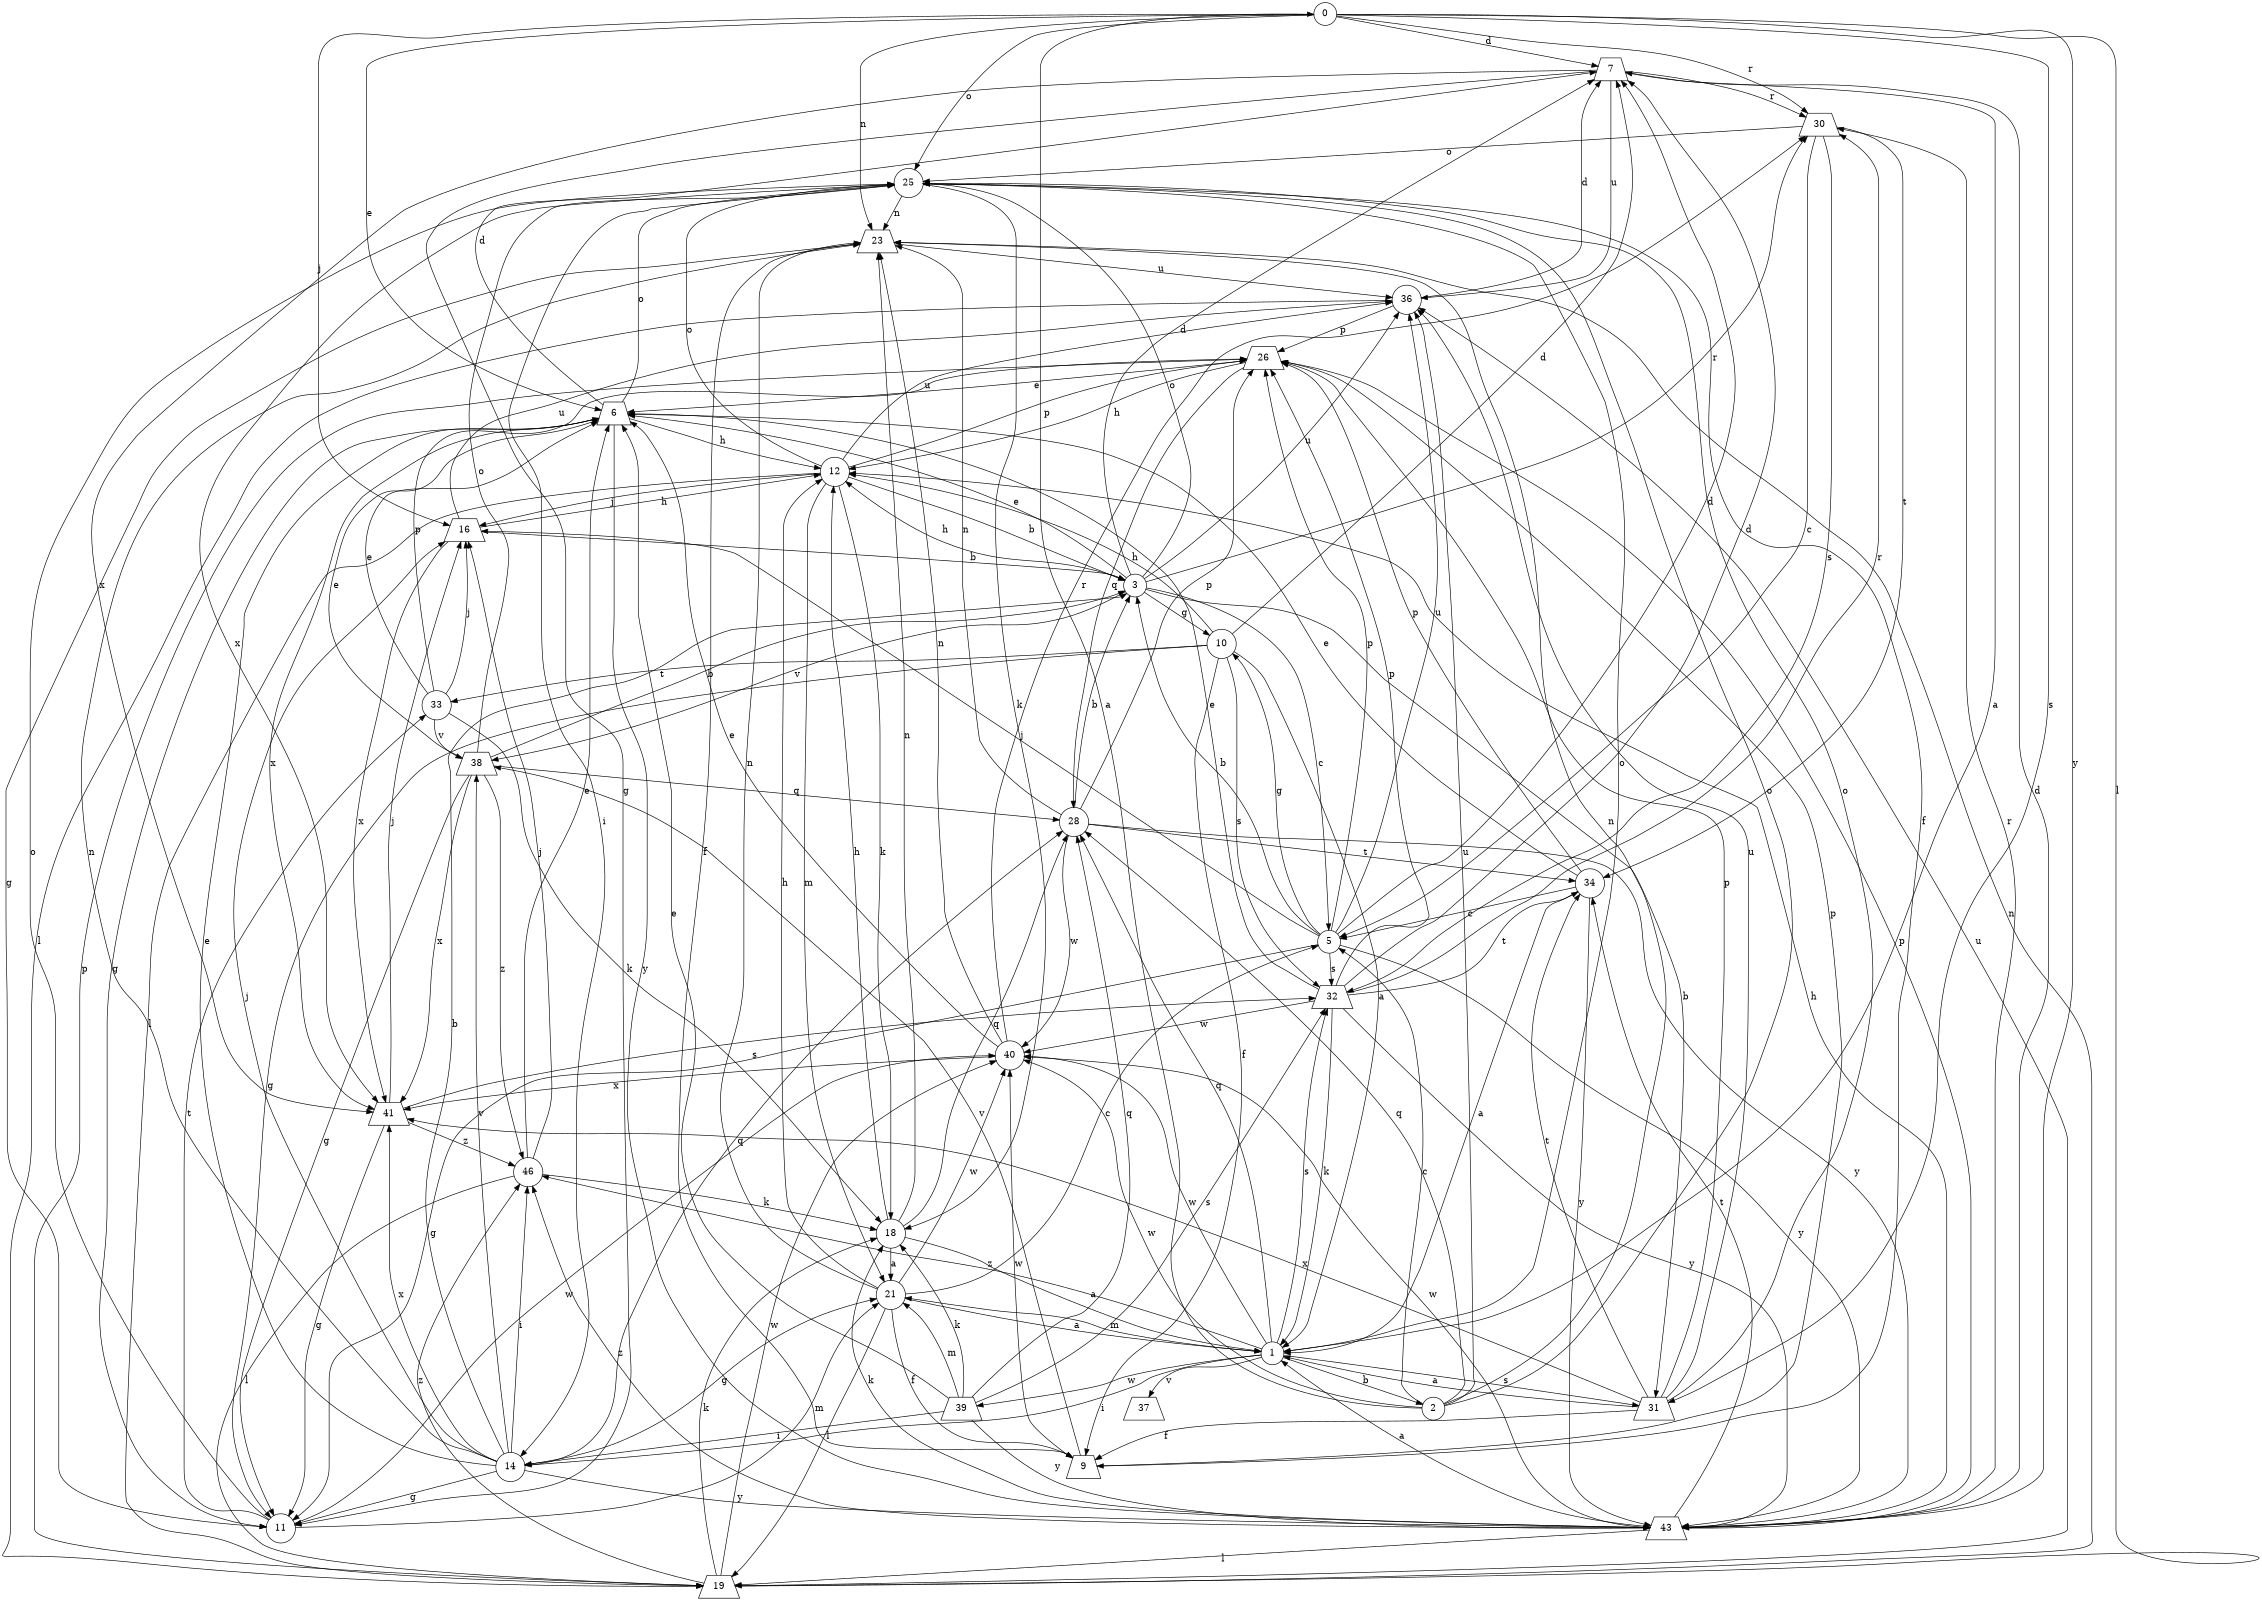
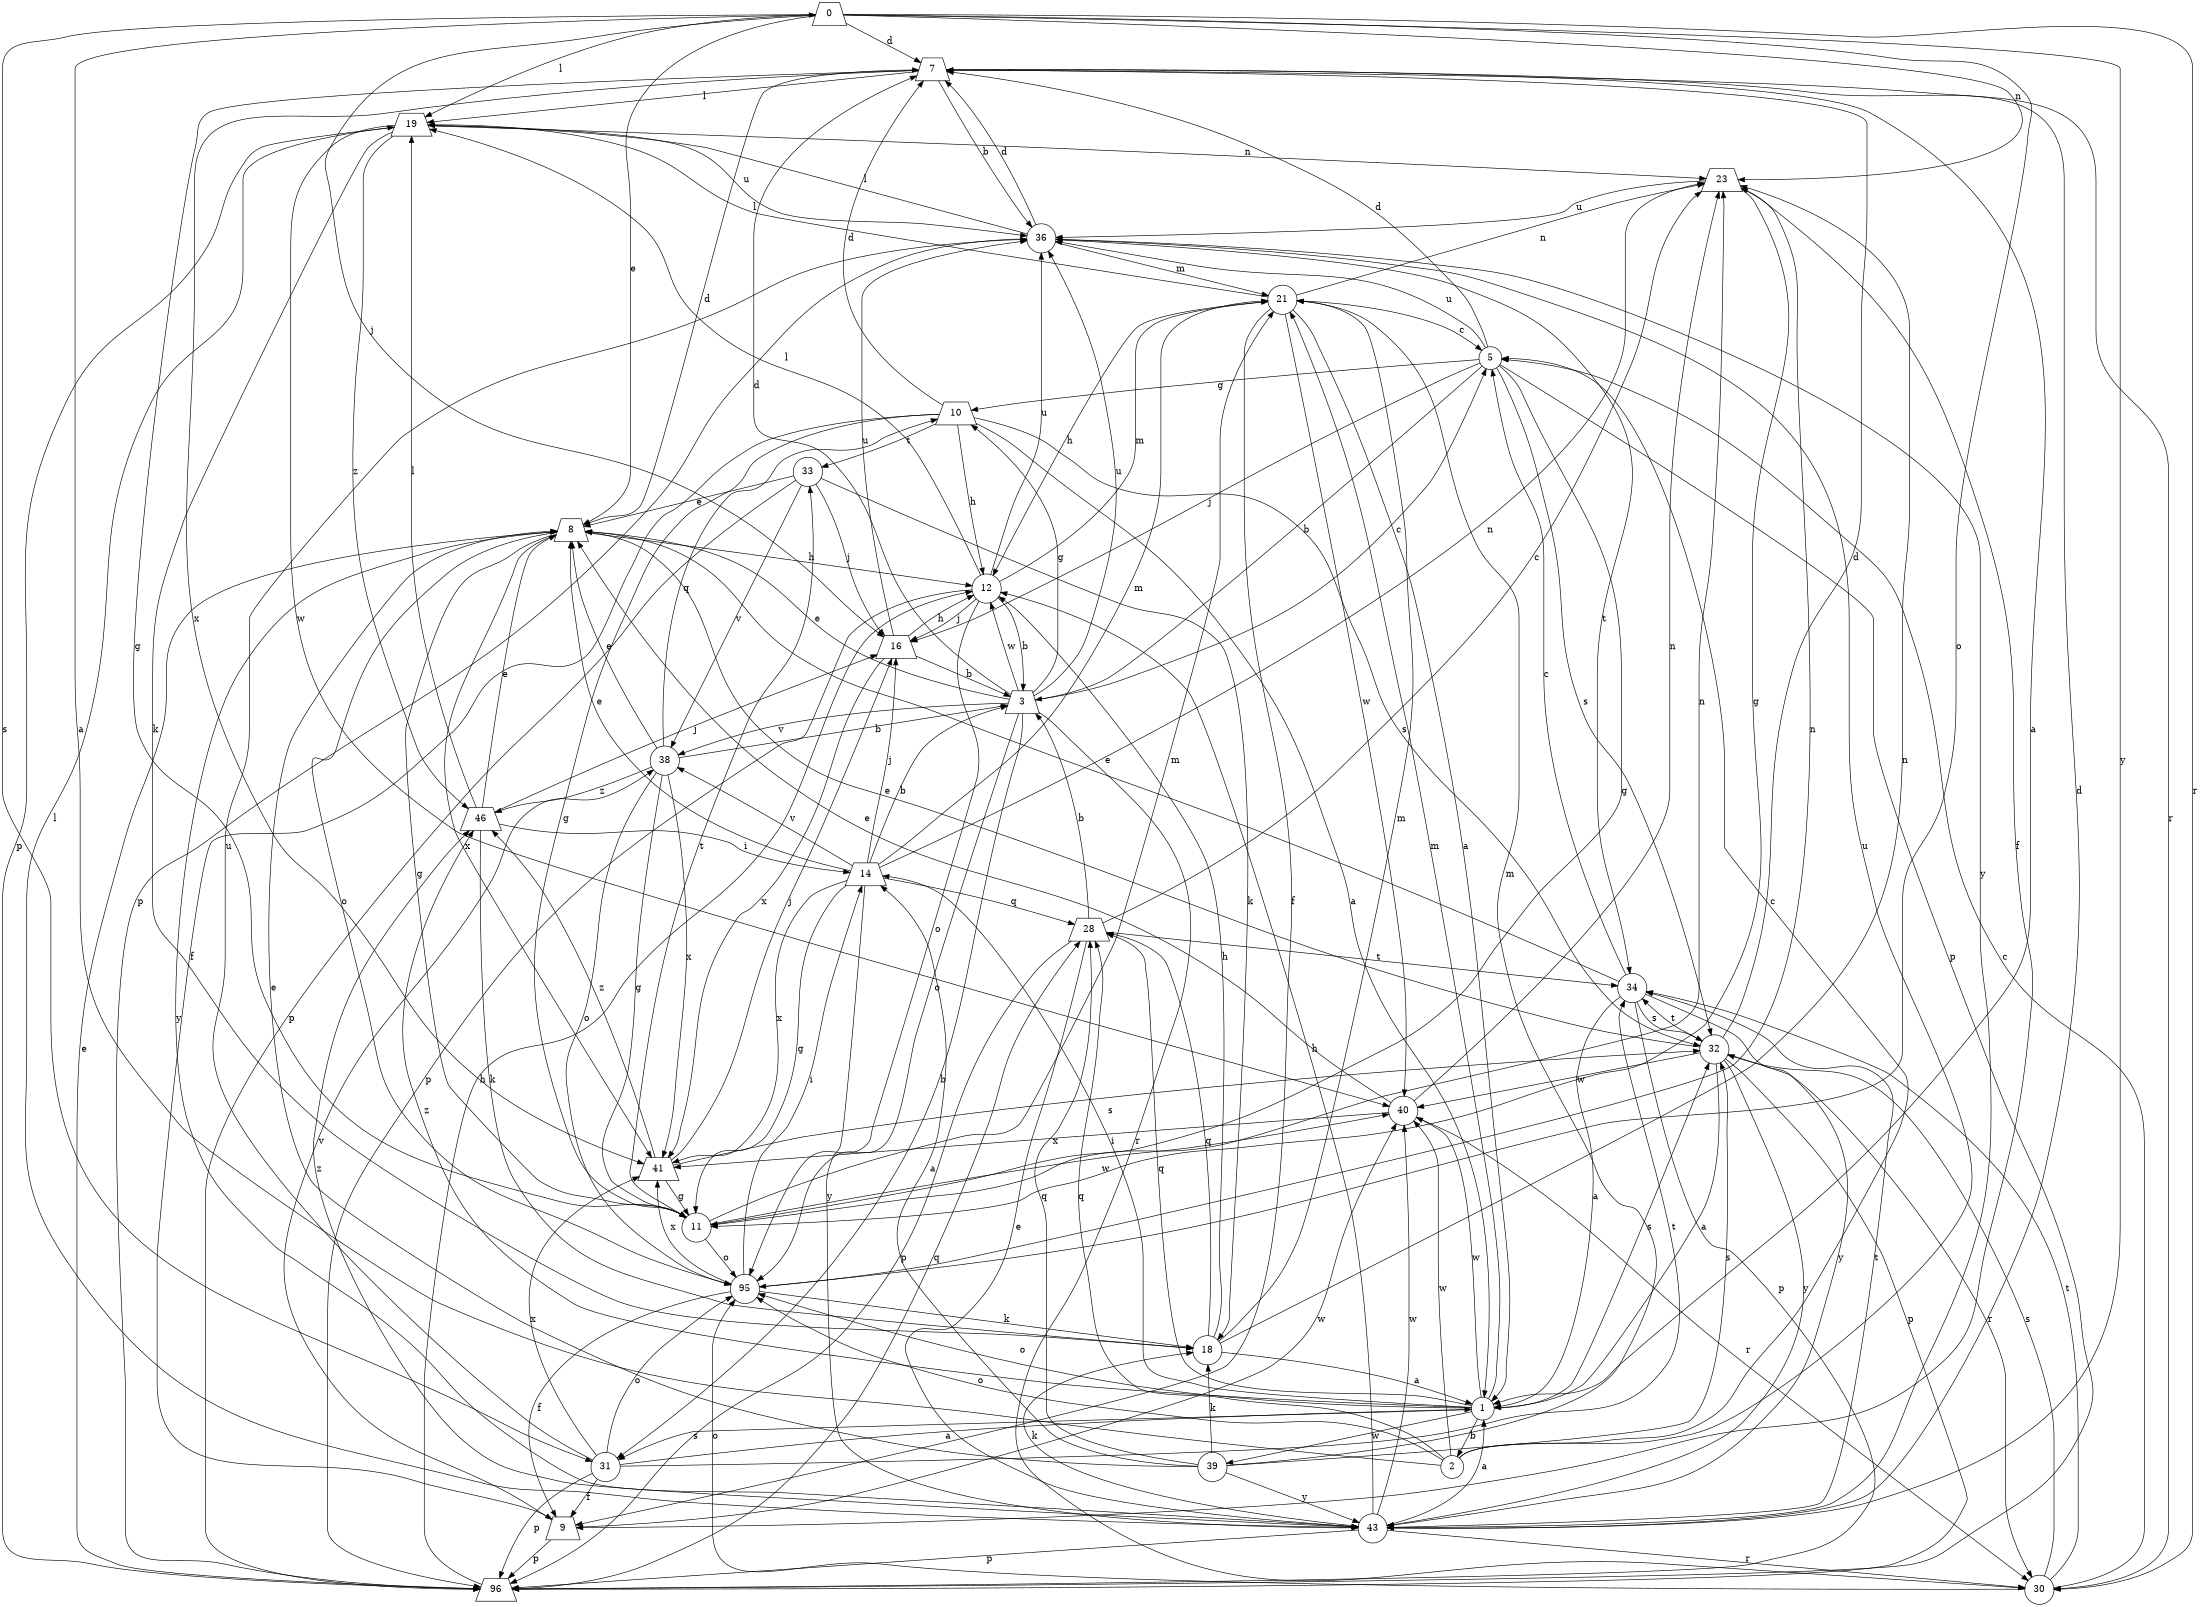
node "0": shape circle -> trapezium
edge "7" -> "19": added, label "l"
node "30": shape trapezium -> circle
node "25": label "25" -> "95"
edge "7" -> "36": label "u" -> "b"
edge "36" -> "21": added, label "m"
node "26": label "26" -> "96"
edge "36" -> "34": added, label "t"
node "6": label "6" -> "8"
edge "3" -> "12": label "h" -> "w"
edge "28" -> "23": label "n" -> "c"
node "3": shape circle -> trapezium
edge "2" -> "23": now "11" -> "23"
node "10": shape circle -> trapezium
node "38": shape trapezium -> circle
edge "38" -> "28": now "38" -> "10"
node "28": shape circle -> trapezium
edge "12" -> "18": removed, label "k"
edge "28" -> "40": removed, label "w"
node "32": shape trapezium -> circle
edge "34" -> "32": added, label "s"
node "46": shape circle -> trapezium
edge "32" -> "1": label "k" -> "a"
edge "28" -> "43": label "y" -> "e"
edge "5" -> "43": now "36" -> "43"
edge "18" -> "21": label "a" -> "m"
edge "14" -> "46": reversed
edge "14" -> "21": label "g" -> "m"
node "39": shape trapezium -> circle
node "37": removed
node "31": shape trapezium -> circle
edge "39" -> "14": label "i" -> "a"
node "14": shape circle -> trapezium
node "43": shape trapezium -> circle
